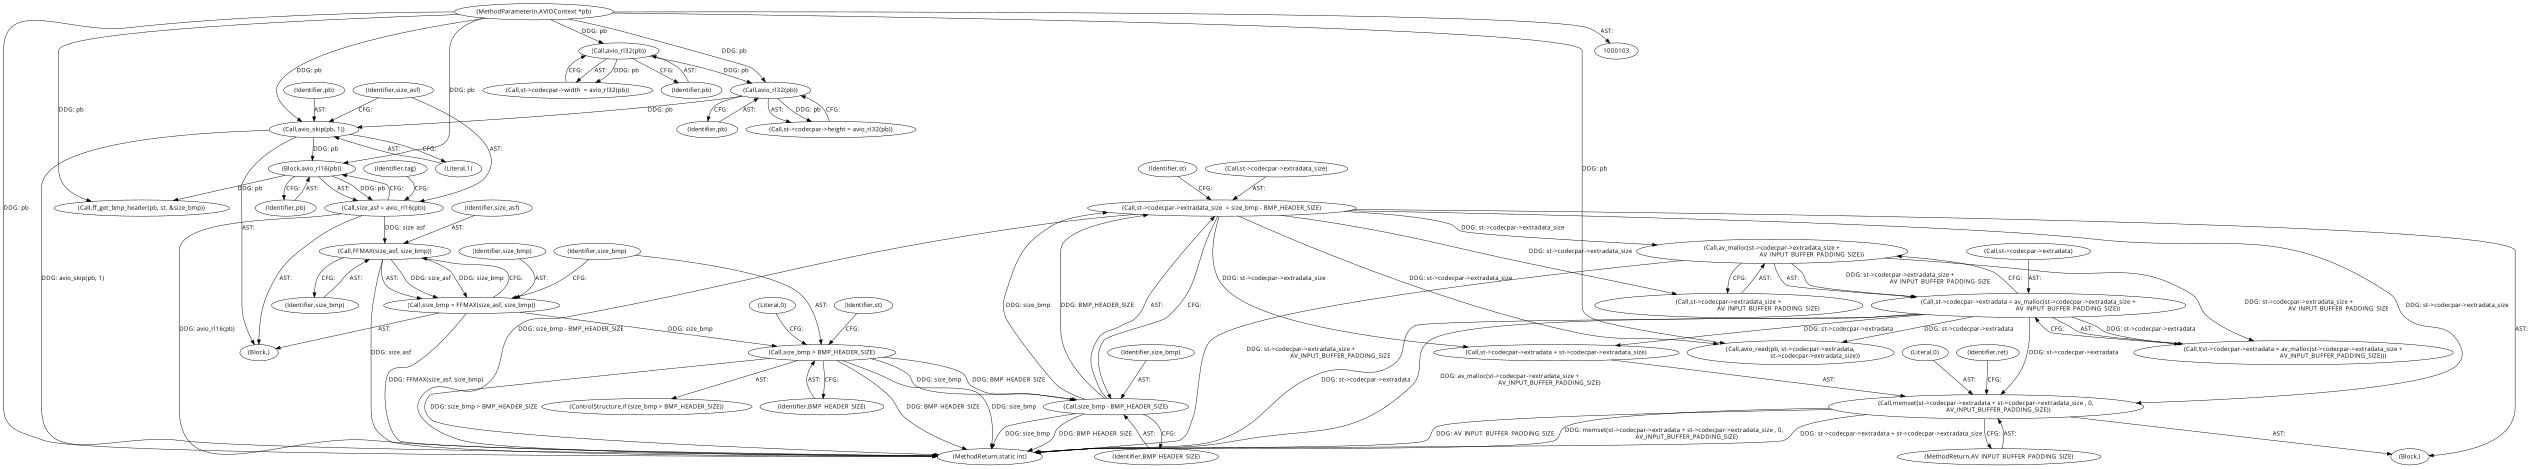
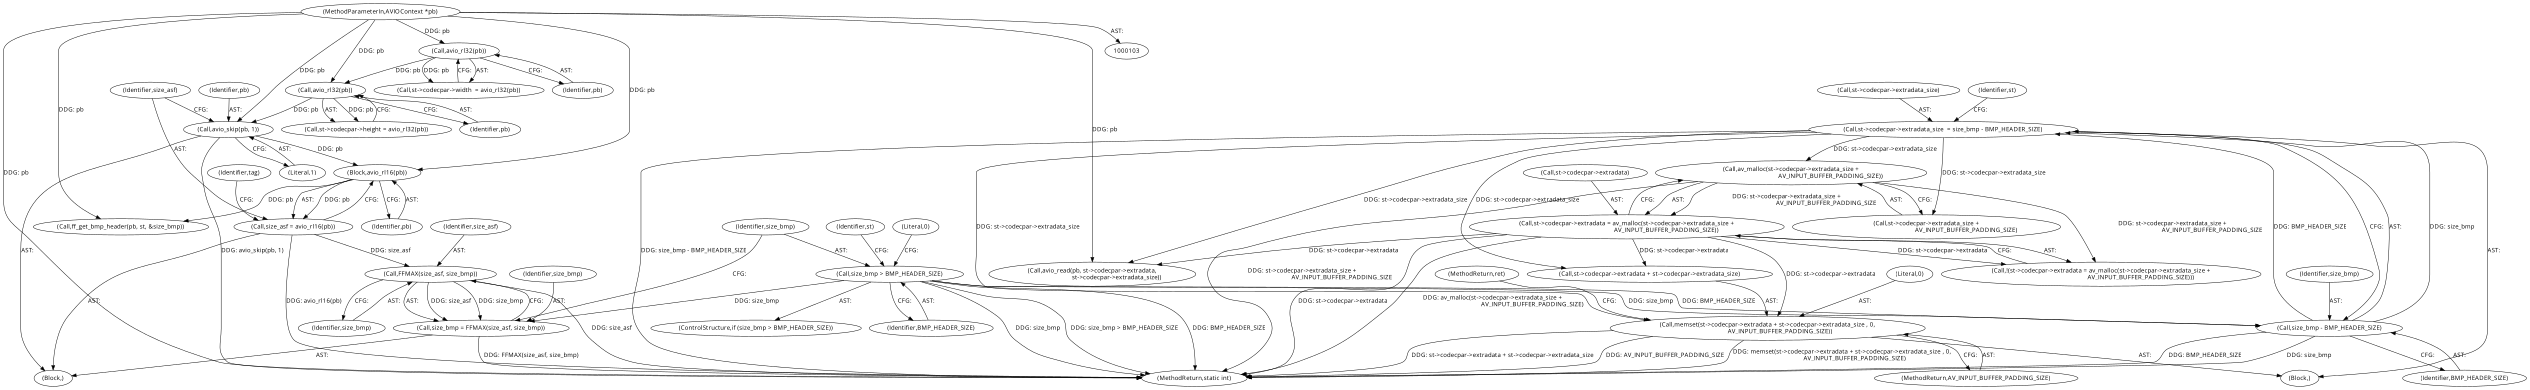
edge "(Call,size_bmp = FFMAX(size_asf, size_bmp))" -> "(Call,size_bmp > BMP_HEADER_SIZE)": reversed
node "(Identifier,ret)": label "(Identifier,ret)" -> "(MethodReturn,ret)"
